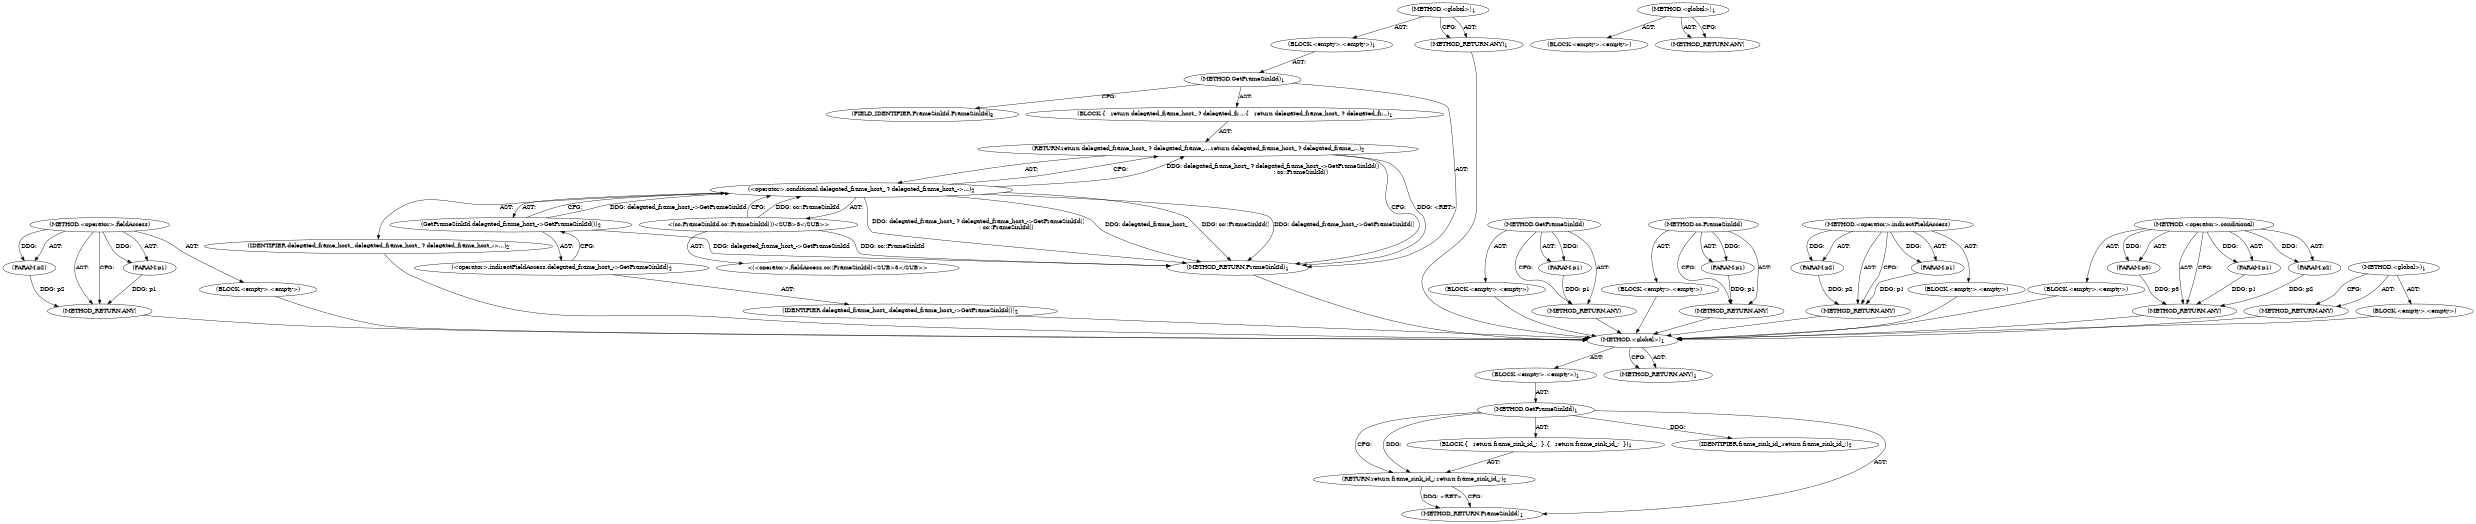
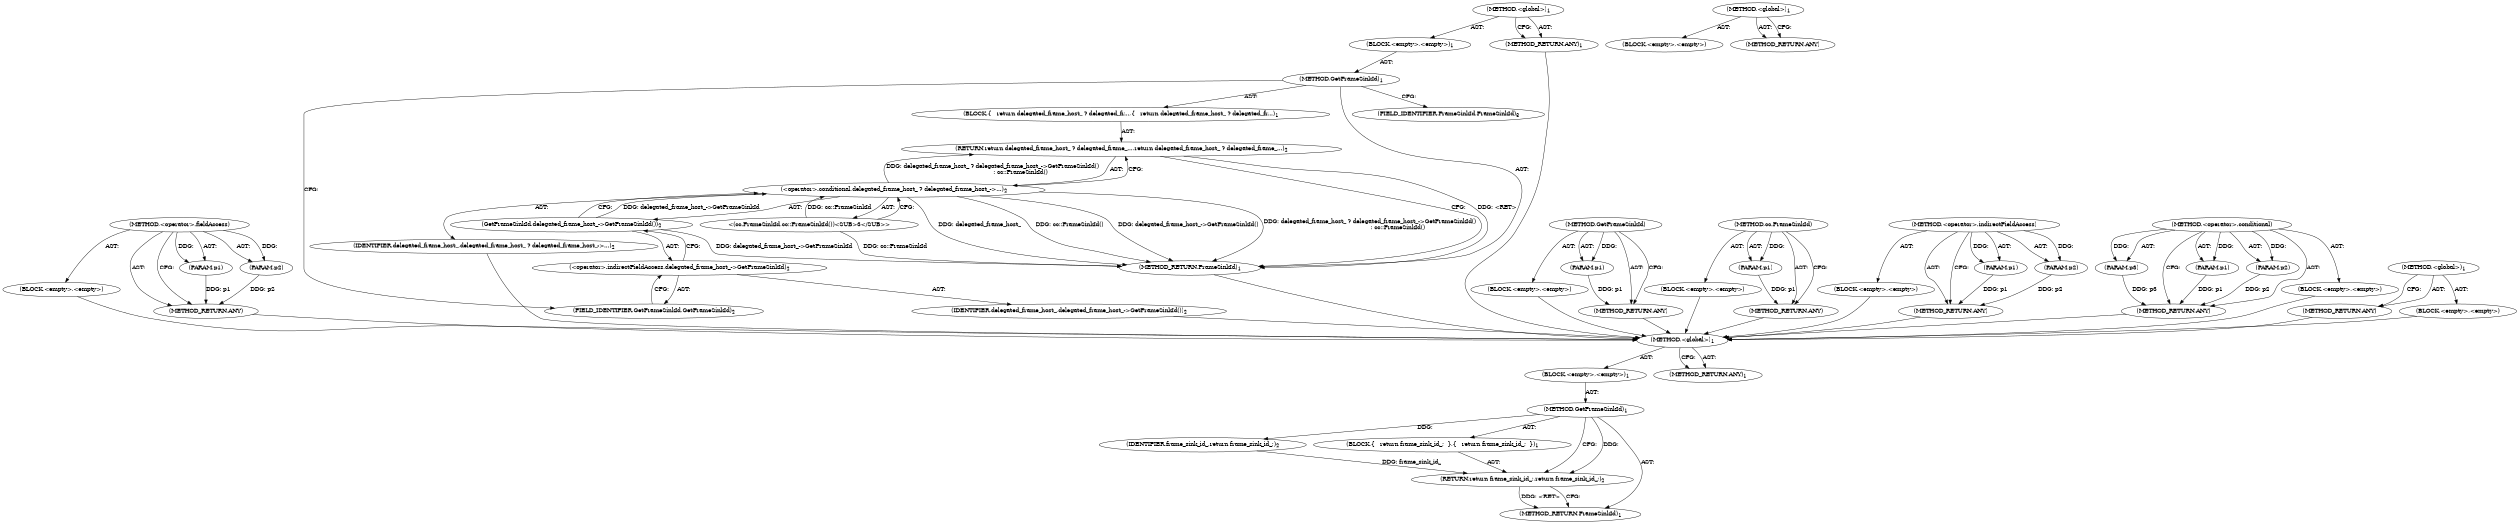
node "<(<operator>.fieldAccess,cc::FrameSinkId)<SUB>3</SUB>>": removed
node "(FIELD_IDENTIFIER,GetFrameSinkId,GetFrameSinkId)": added
edge "(IDENTIFIER,frame_sink_id_,return frame_sink_id_;)" -> "(RETURN,return frame_sink_id_;,return frame_sink_id_;)": added, label "DDG: frame_sink_id_"
